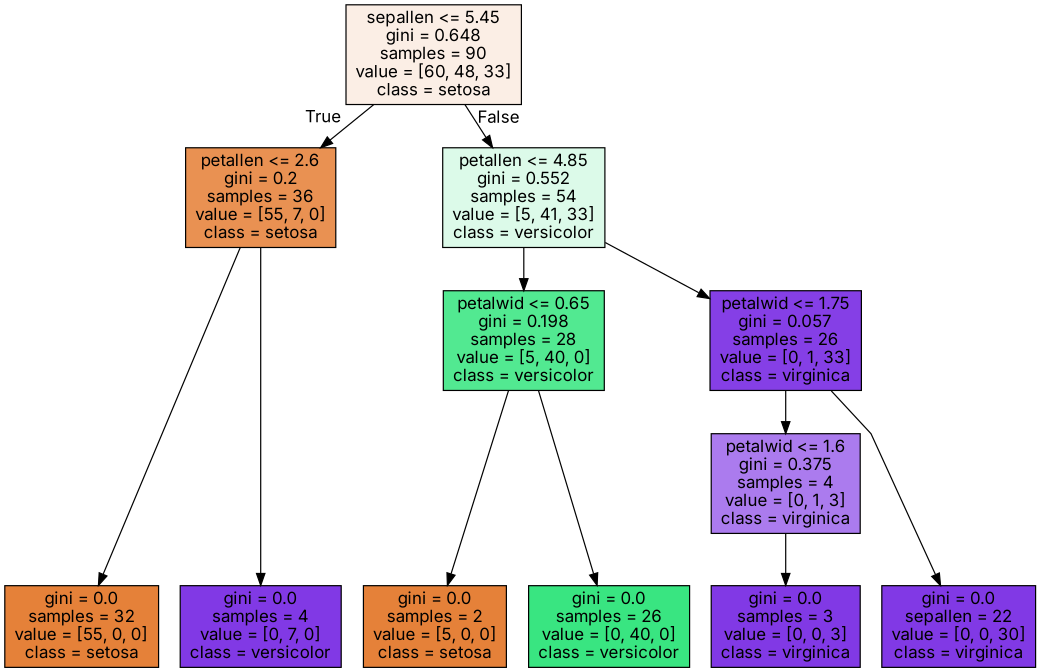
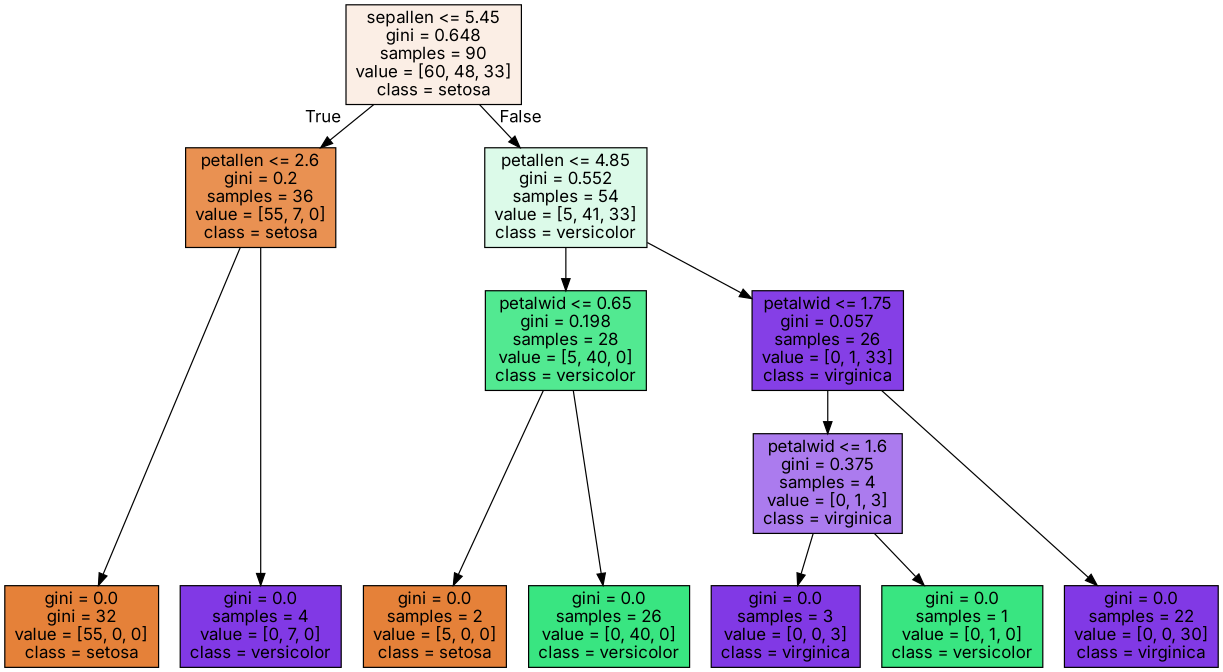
node "gini = 0.0 samples = 32 value = [55, 0, 0] class = setosa": label "gini = 0.0 samples = 32 value = [55, 0, 0] class = setosa" -> "gini = 0.0 gini = 32 value = [55, 0, 0] class = setosa"
node "gini = 0.0 sepallen = 22 value = [0, 0, 30] class = virginica": label "gini = 0.0 sepallen = 22 value = [0, 0, 30] class = virginica" -> "gini = 0.0 samples = 22 value = [0, 0, 30] class = virginica"
node "gini = 0.0 samples = 1 value = [0, 1, 0] class = versicolor": added
